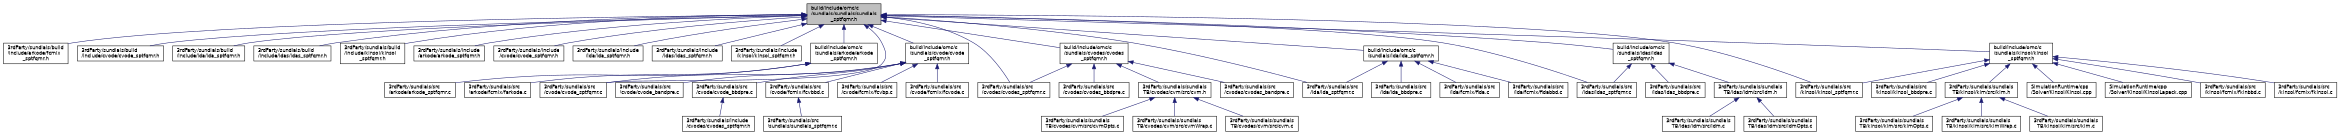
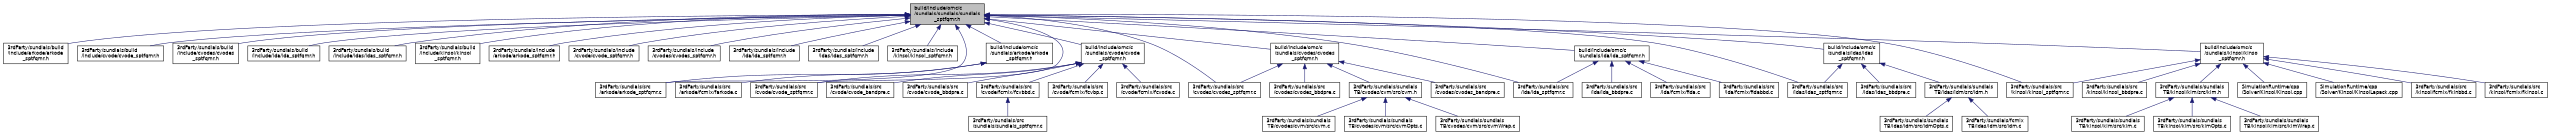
node "3rdParty/sundials/build /include/arkode/fcmix _sptfqmr.h": label "3rdParty/sundials/build /include/arkode/fcmix _sptfqmr.h" -> "3rdParty/sundials/build /include/arkode/arkode _sptfqmr.h"
node "3rdParty/sundials/build /include/cvodes/cvodes _sptfqmr.h": added
edge "3rdParty/sundials/src /arkode/arkode_sptfqmr.c" -> "build/include/omc/c /sundials/sundials/sundials _sptfqmr.h": added
edge "3rdParty/sundials/include /cvodes/cvodes_sptfqmr.h" -> "3rdParty/sundials/src /cvode/cvode_bbdpre.c": now "3rdParty/sundials/include /cvodes/cvodes_sptfqmr.h" -> "build/include/omc/c /sundials/sundials/sundials _sptfqmr.h"
node "3rdParty/sundials/sundials TB/idas/idm/src/idm.c": label "3rdParty/sundials/sundials TB/idas/idm/src/idm.c" -> "3rdParty/sundials/fcmix TB/idas/idm/src/idm.c"
